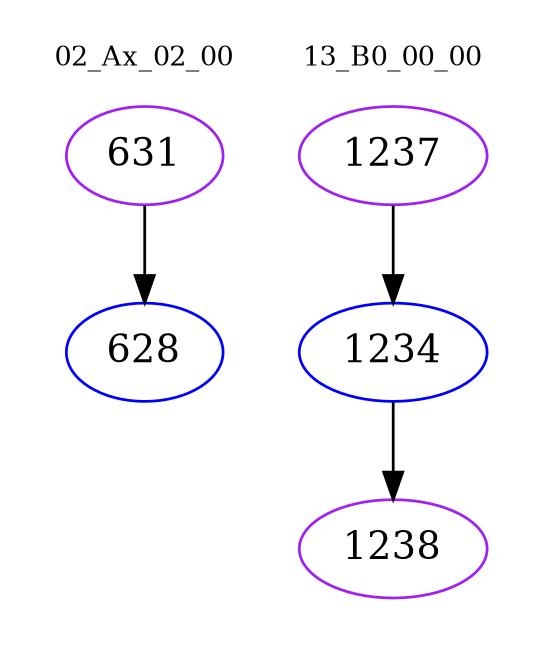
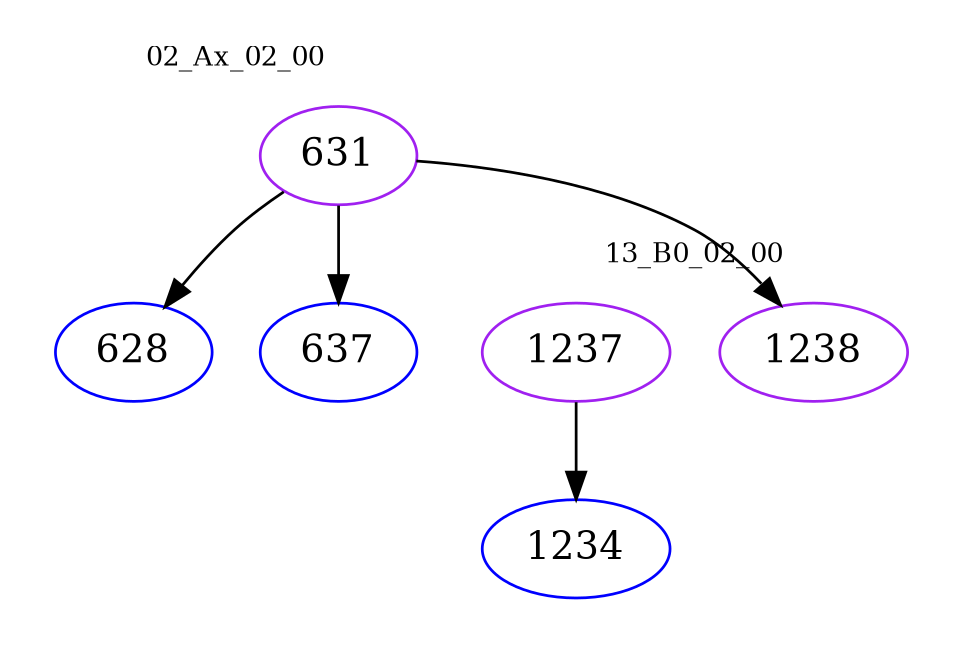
cluster "13_B0_00_00": label "13_B0_00_00" -> "13_B0_02_00"
node "637": added
edge "1234" -> "1238": now "631" -> "1238"
